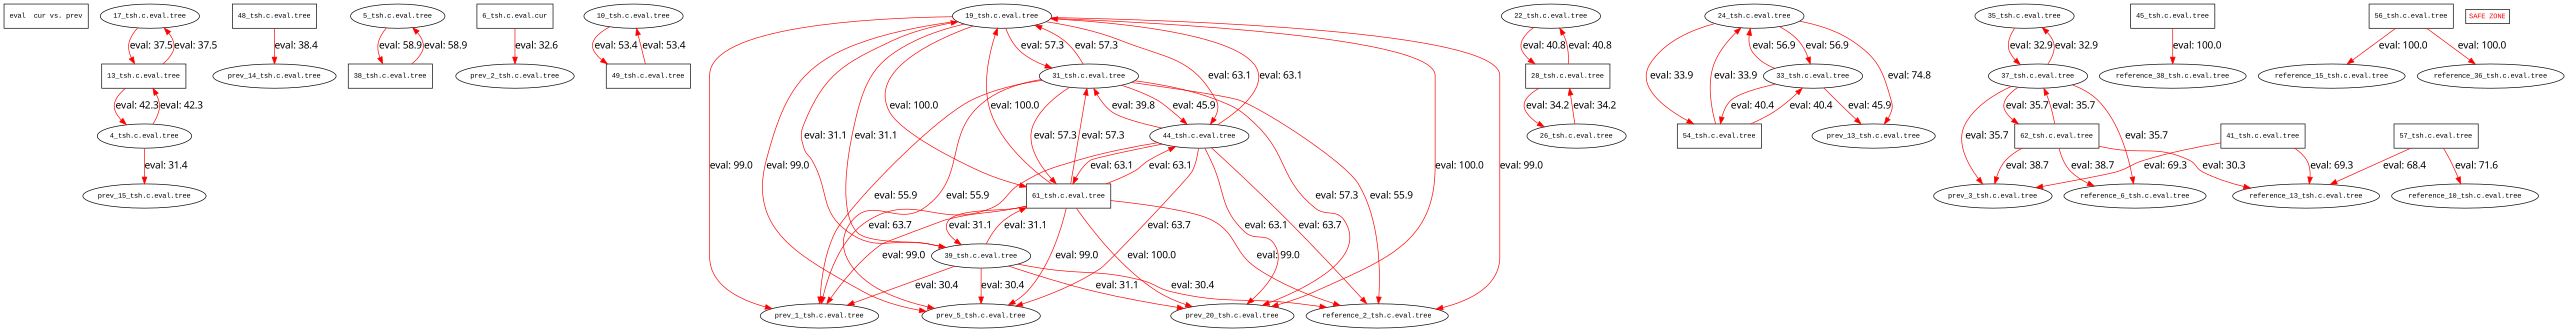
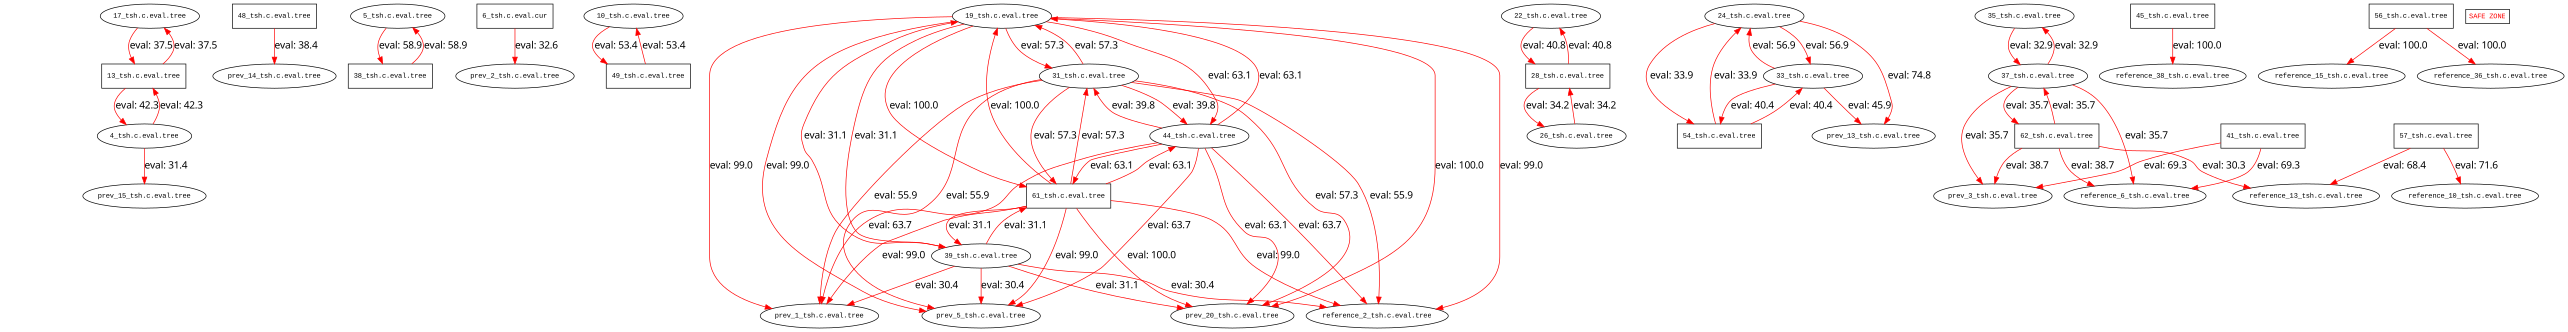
node "eval  cur vs. prev": removed
edge "31_tsh.c.eval.tree" -> "44_tsh.c.eval.tree": label "eval: 45.9" -> "eval: 39.8"
edge "41_tsh.c.eval.tree" -> "reference_13_tsh.c.eval.tree": now "41_tsh.c.eval.tree" -> "reference_6_tsh.c.eval.tree"
